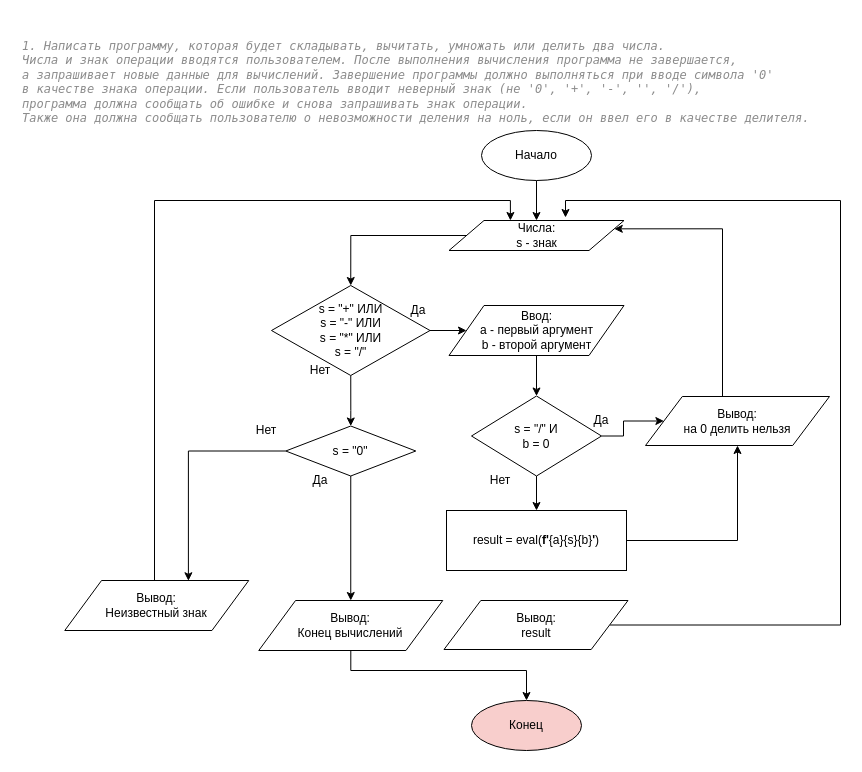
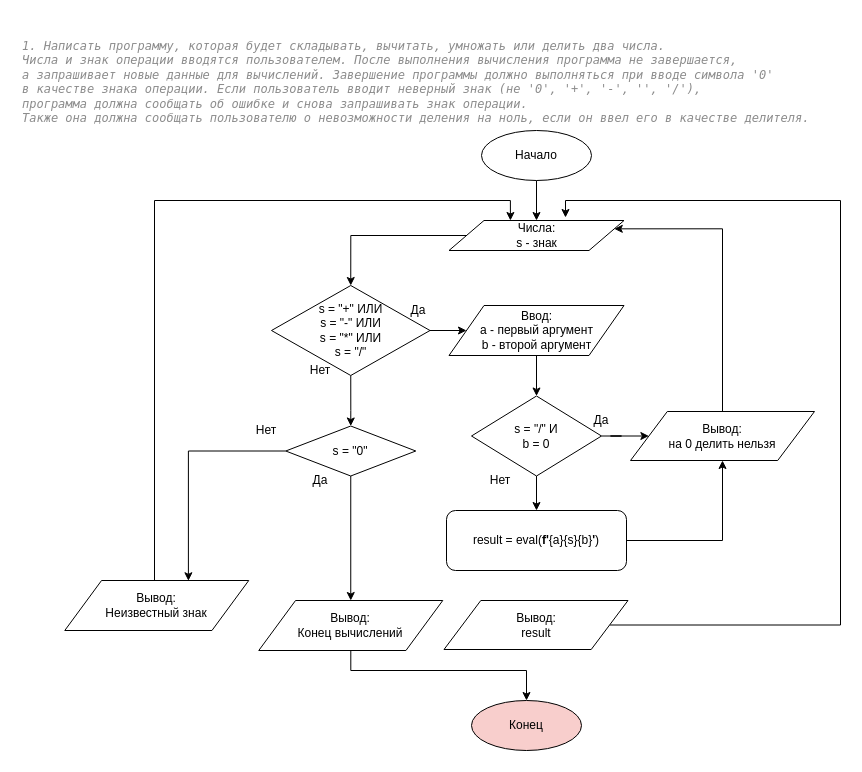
node "Вывод: на 0 делить нельзя": moved (738, 421) -> (723, 436)
node "result = eval(f'{a}{s}{b}')": shape rectangle -> rounded rectangle
